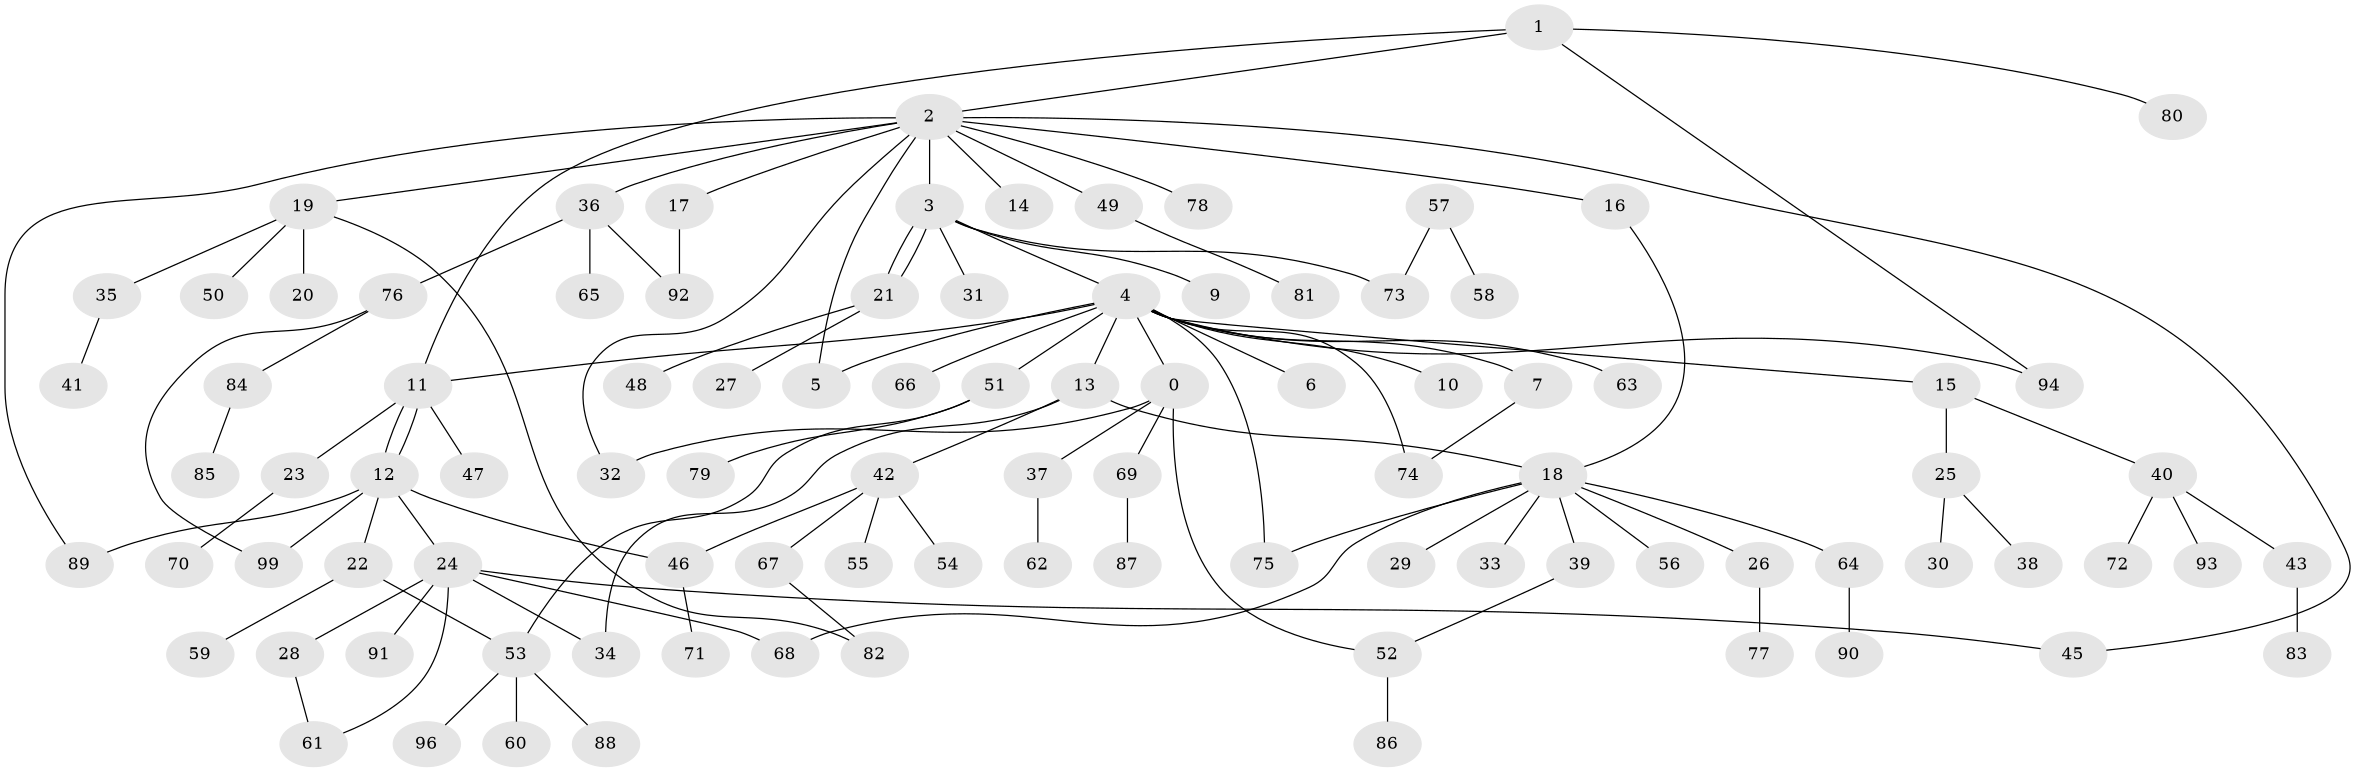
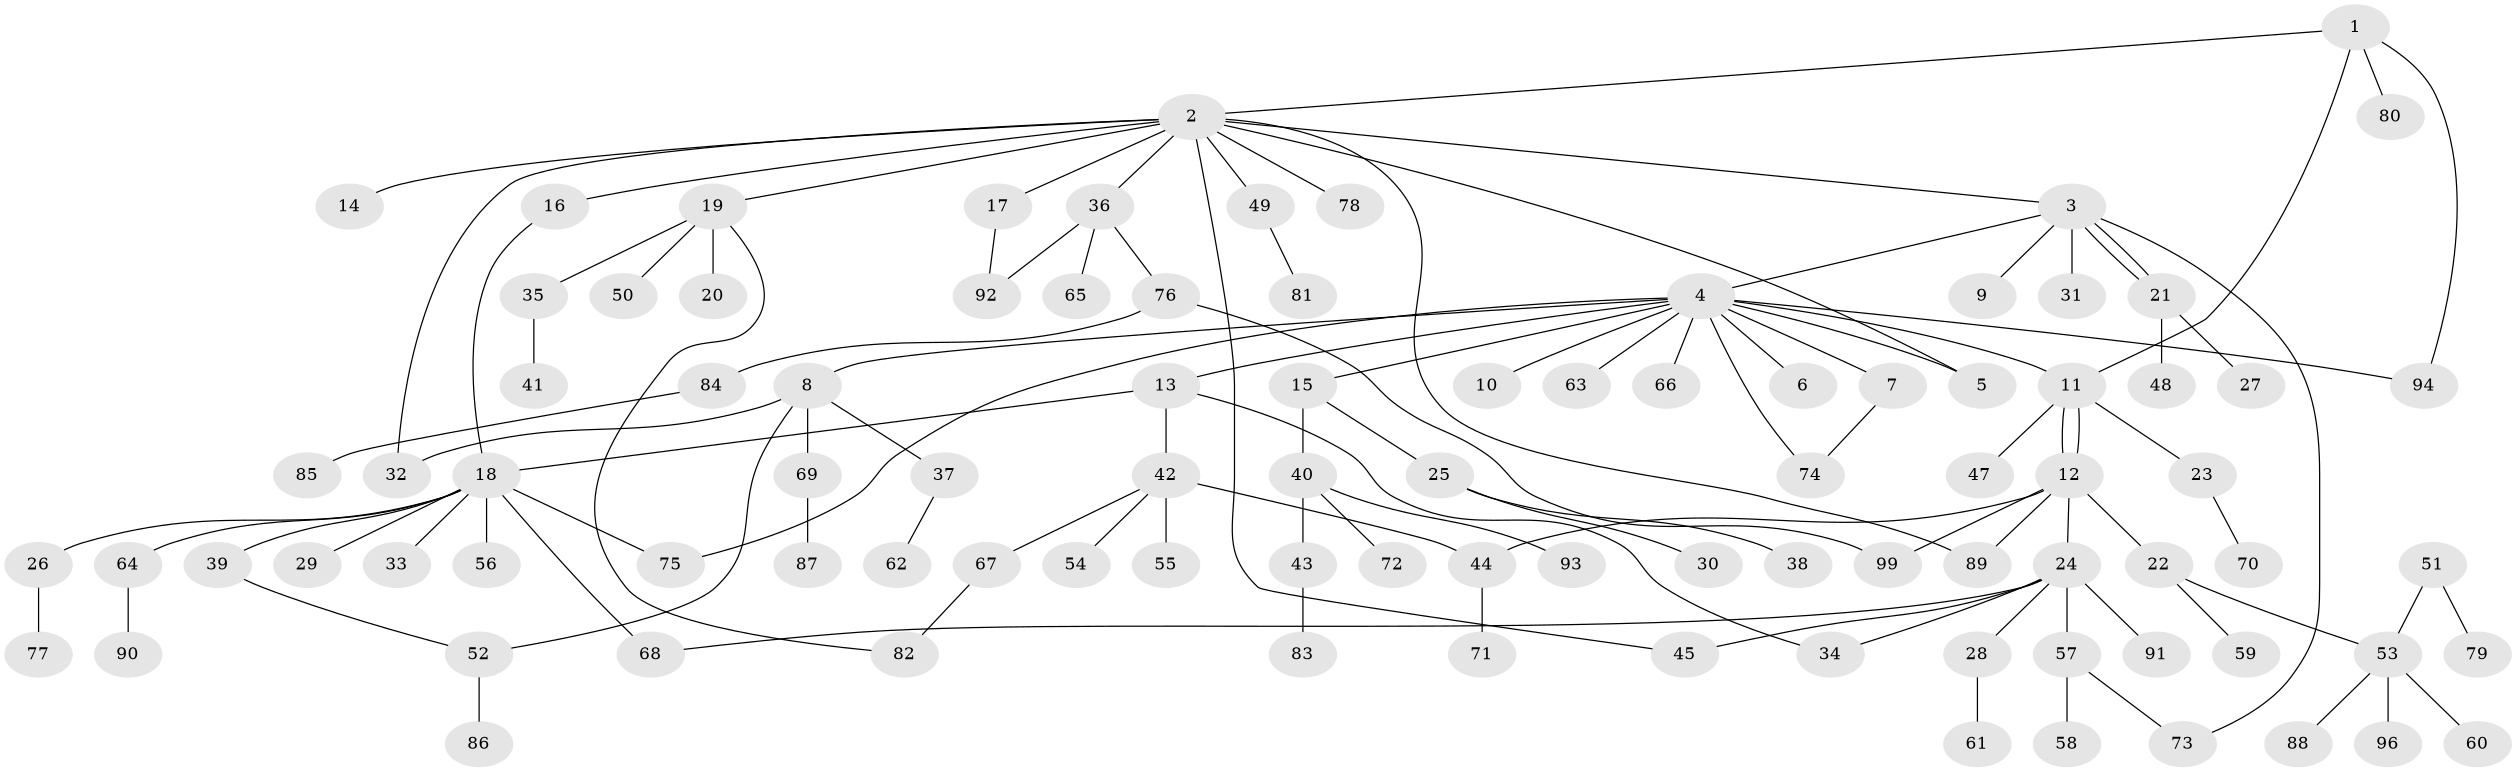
edge "4" -- "51": removed
node "0": label "0" -> "8"
node "46": label "46" -> "44"
edge "24" -- "61": now "24" -- "57"
